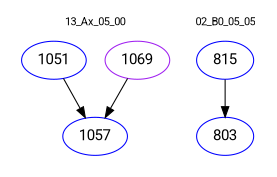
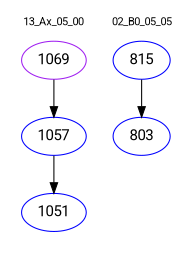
edge "1051" -> "1057": reversed
